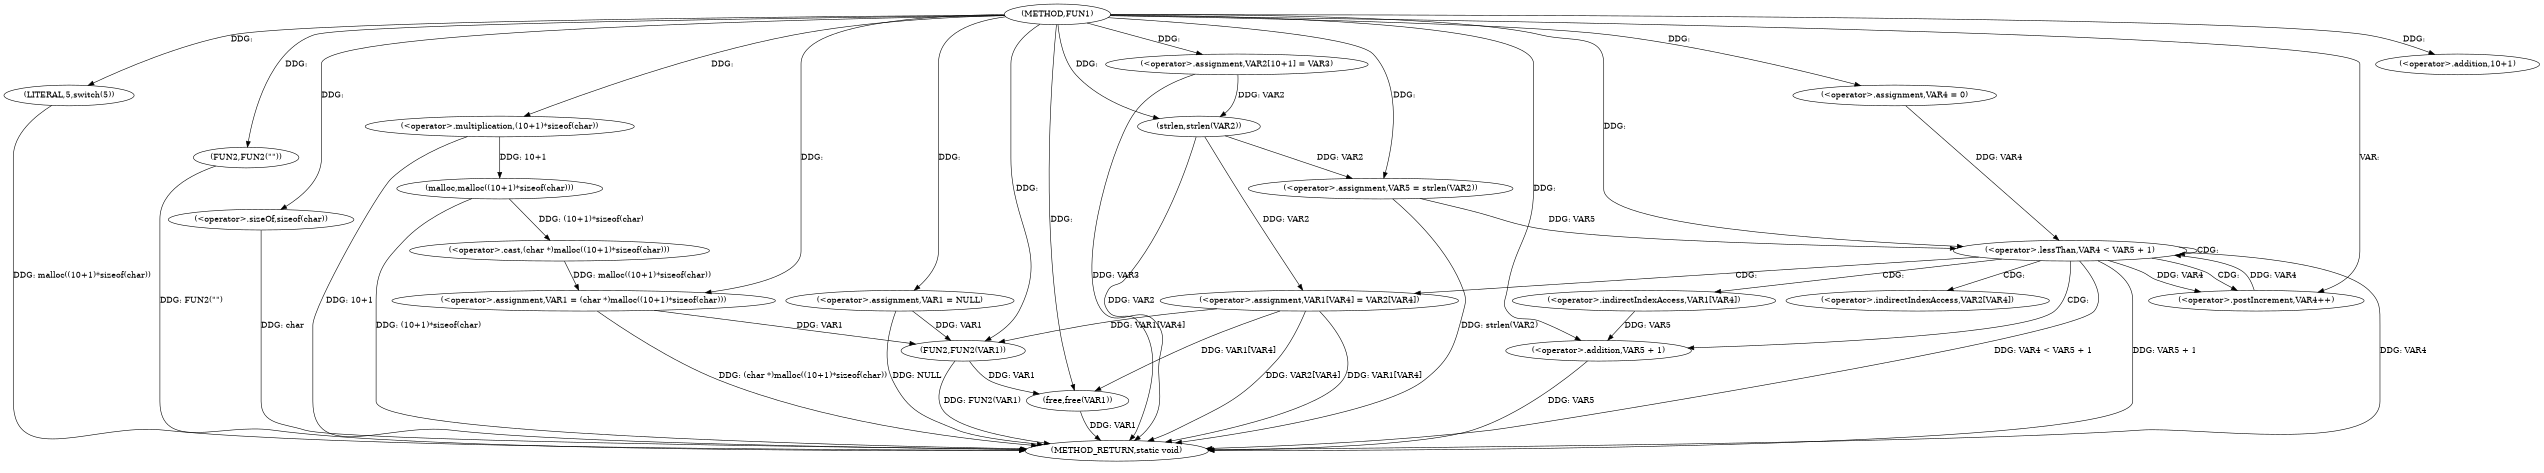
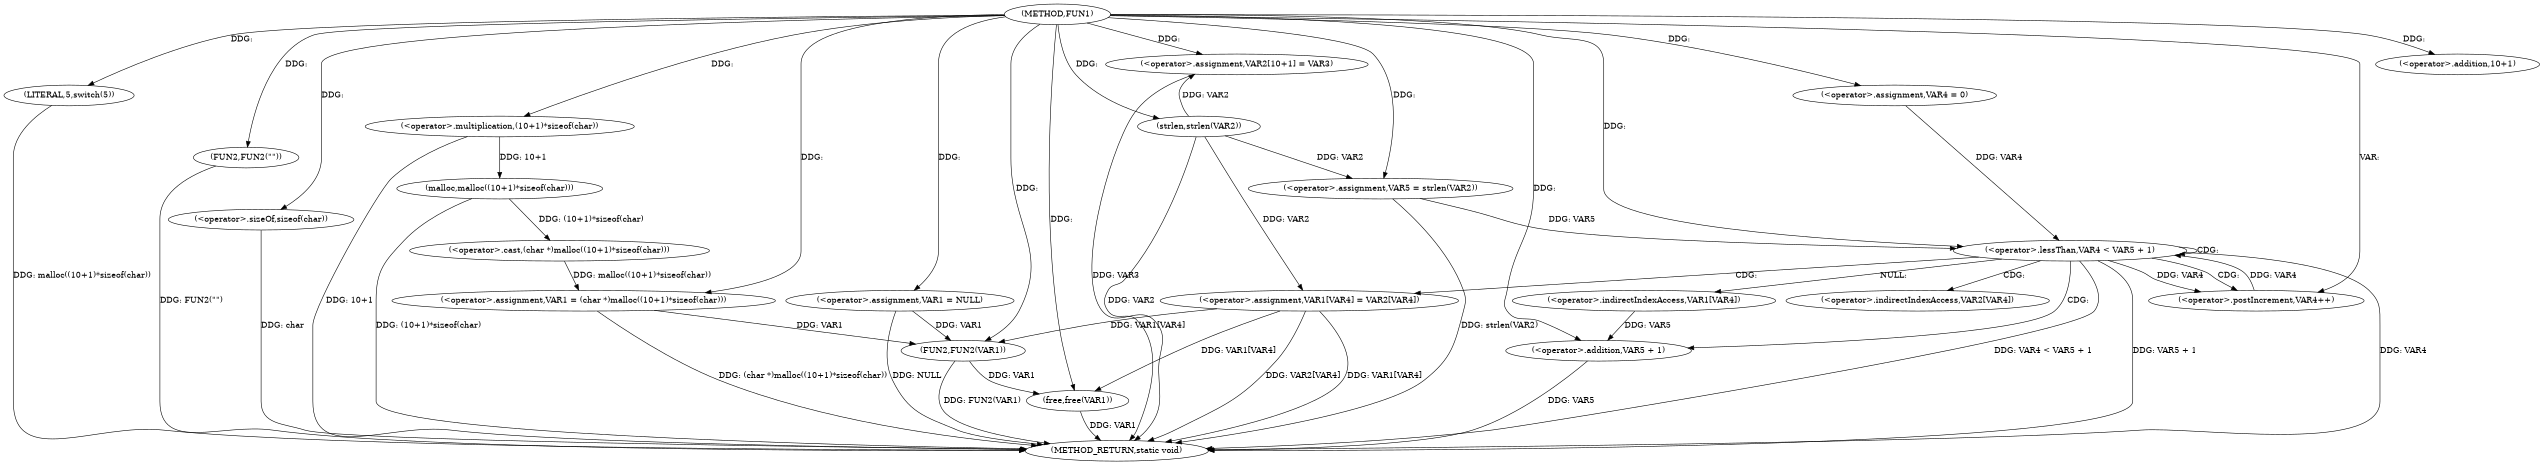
edge "(<operator>.assignment,VAR2[10+1] = VAR3)" -> "(strlen,strlen(VAR2))": reversed
edge "(<operator>.lessThan,VAR4 < VAR5 + 1)" -> "(<operator>.indirectIndexAccess,VAR1[VAR4])": label "CDG: " -> "NULL: "
